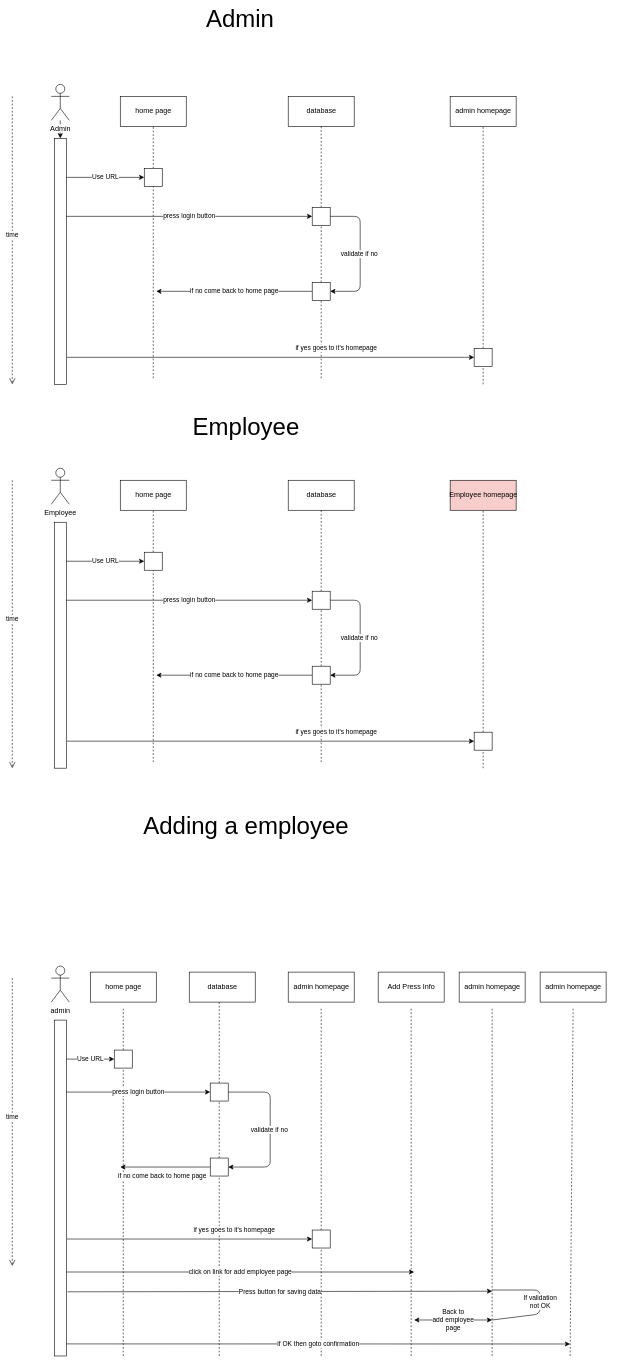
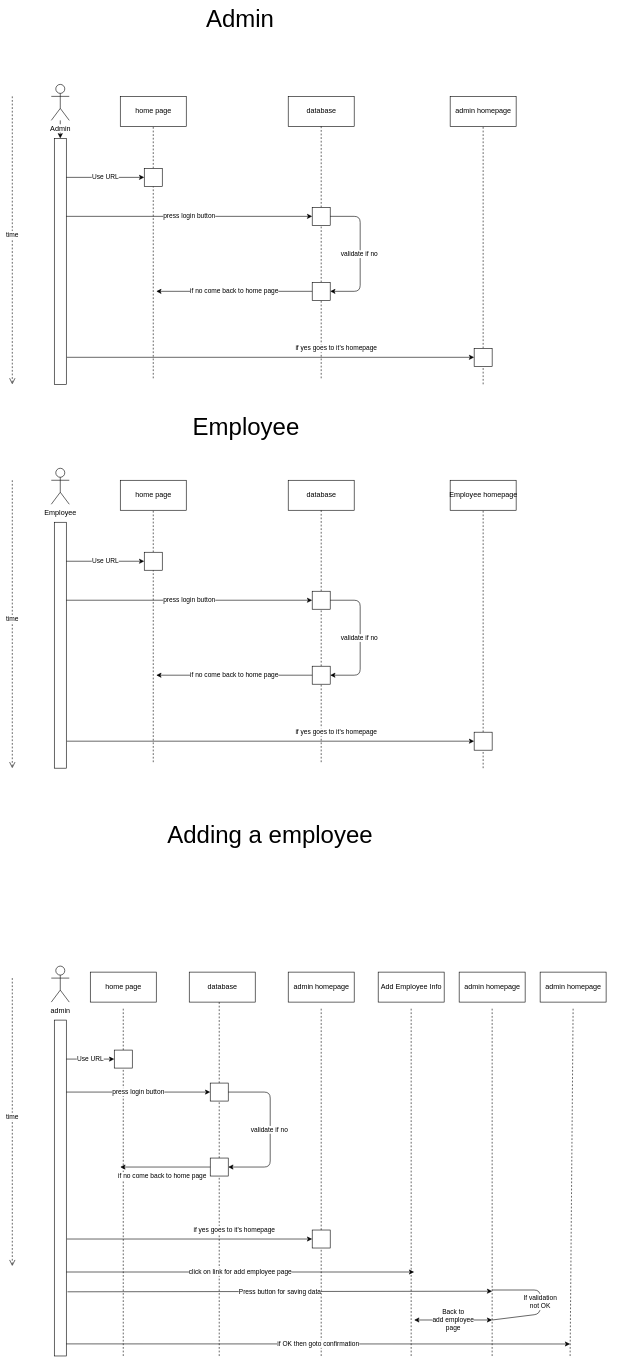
node "Employee homepage": fillcolor #f8cecc -> #ffffff
node "Adding a employee": moved (246, 825) -> (270, 834)
node "Add Press Info": label "Add Press Info" -> "Add Employee Info"
